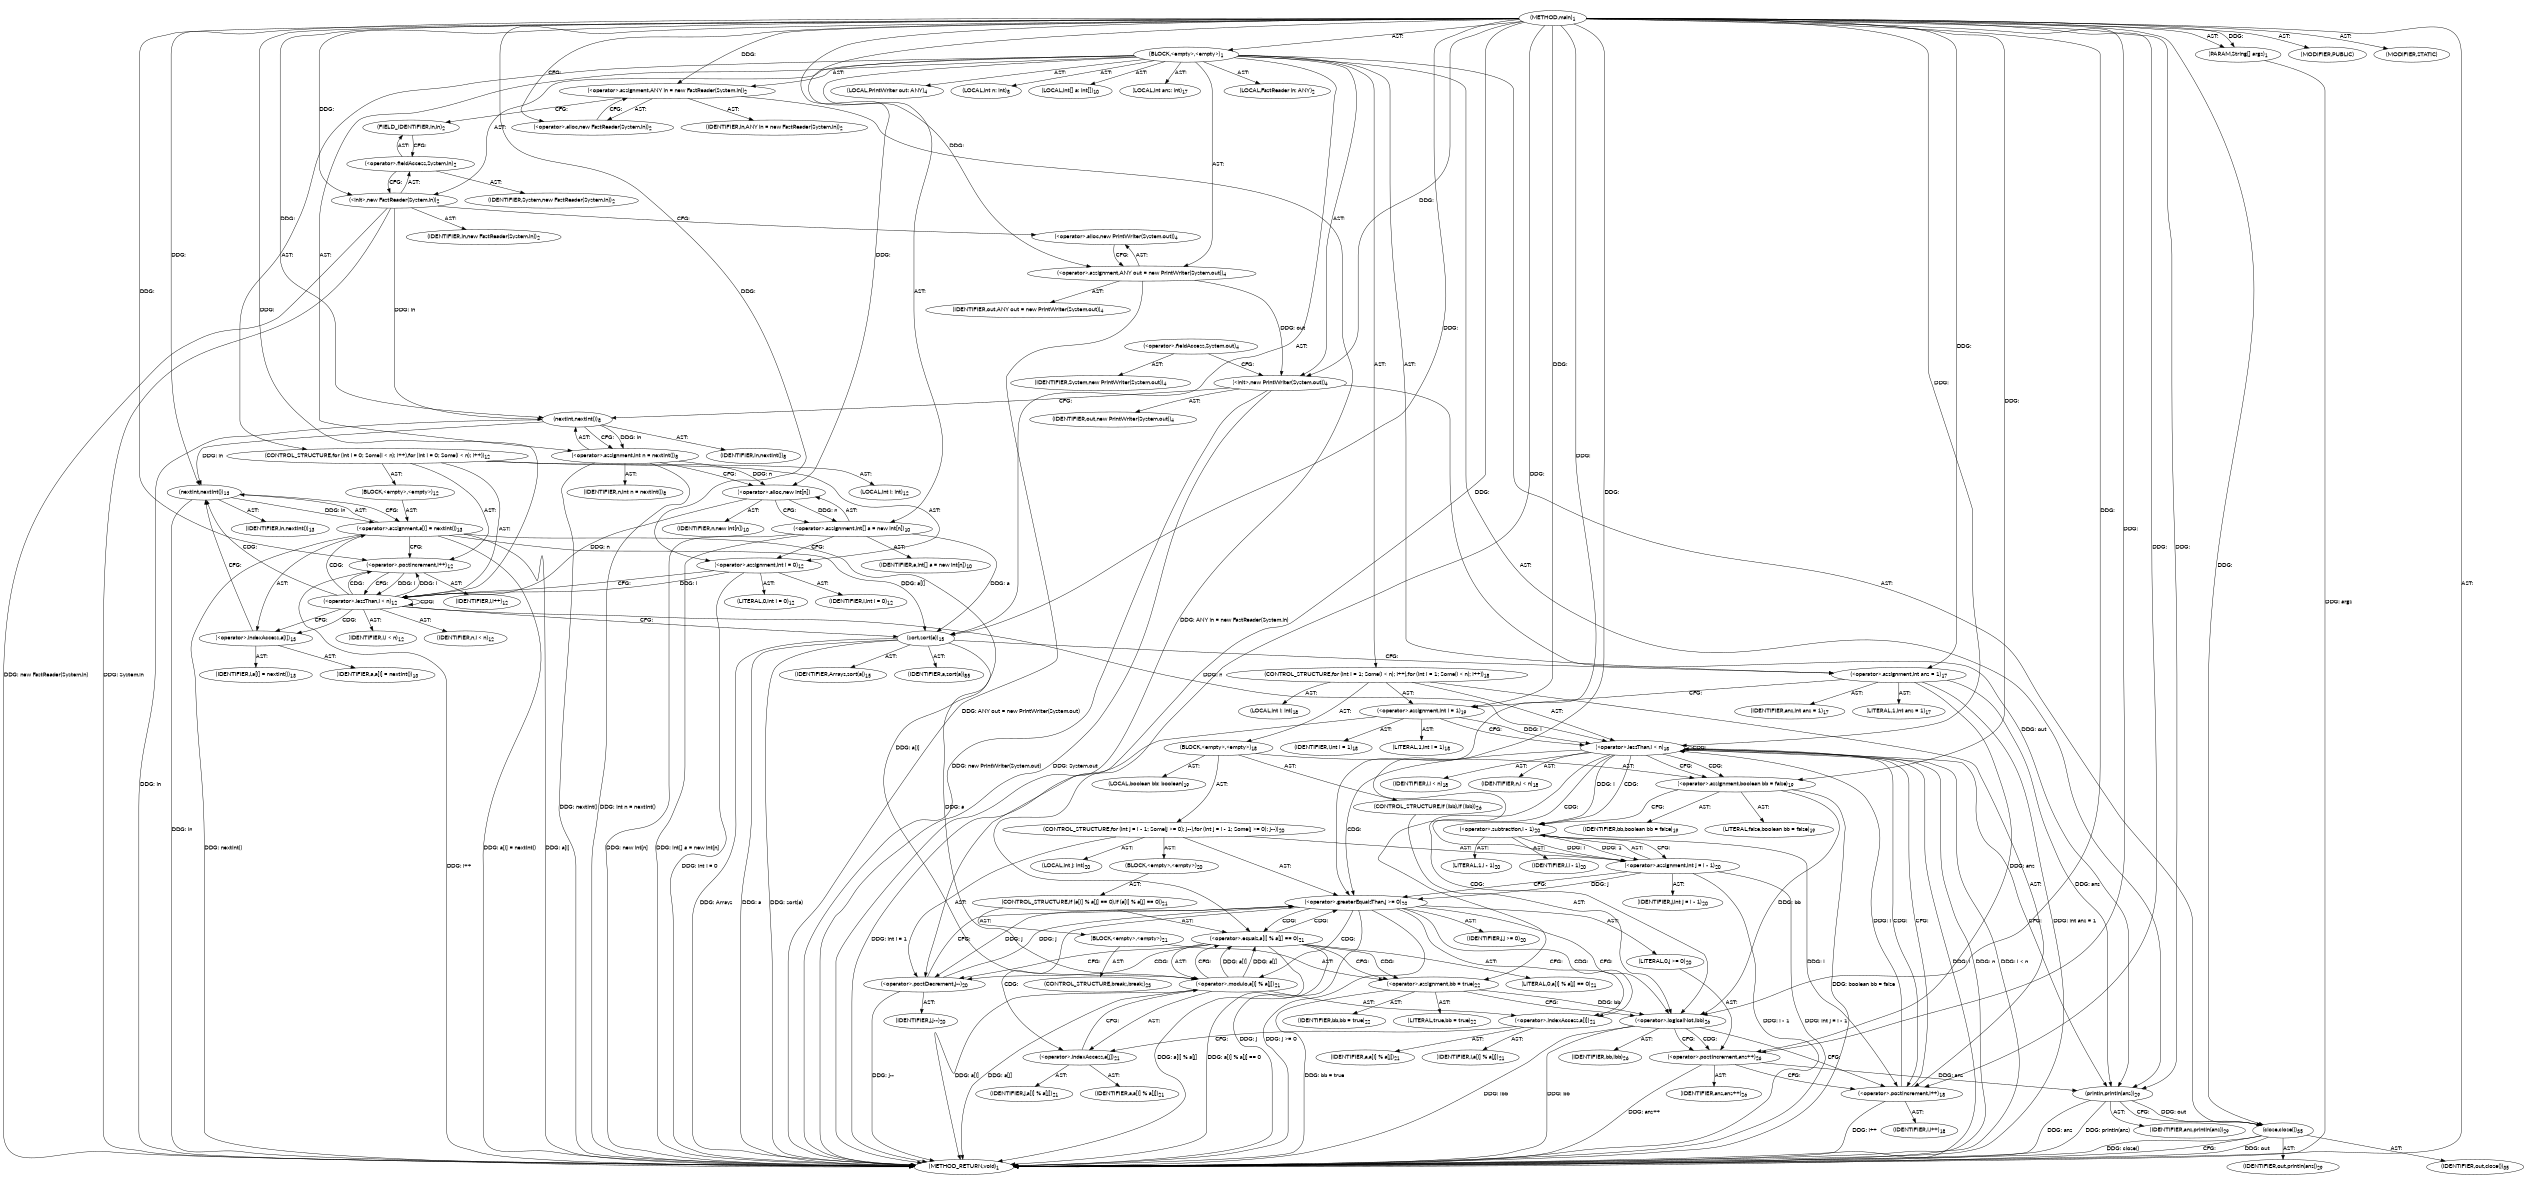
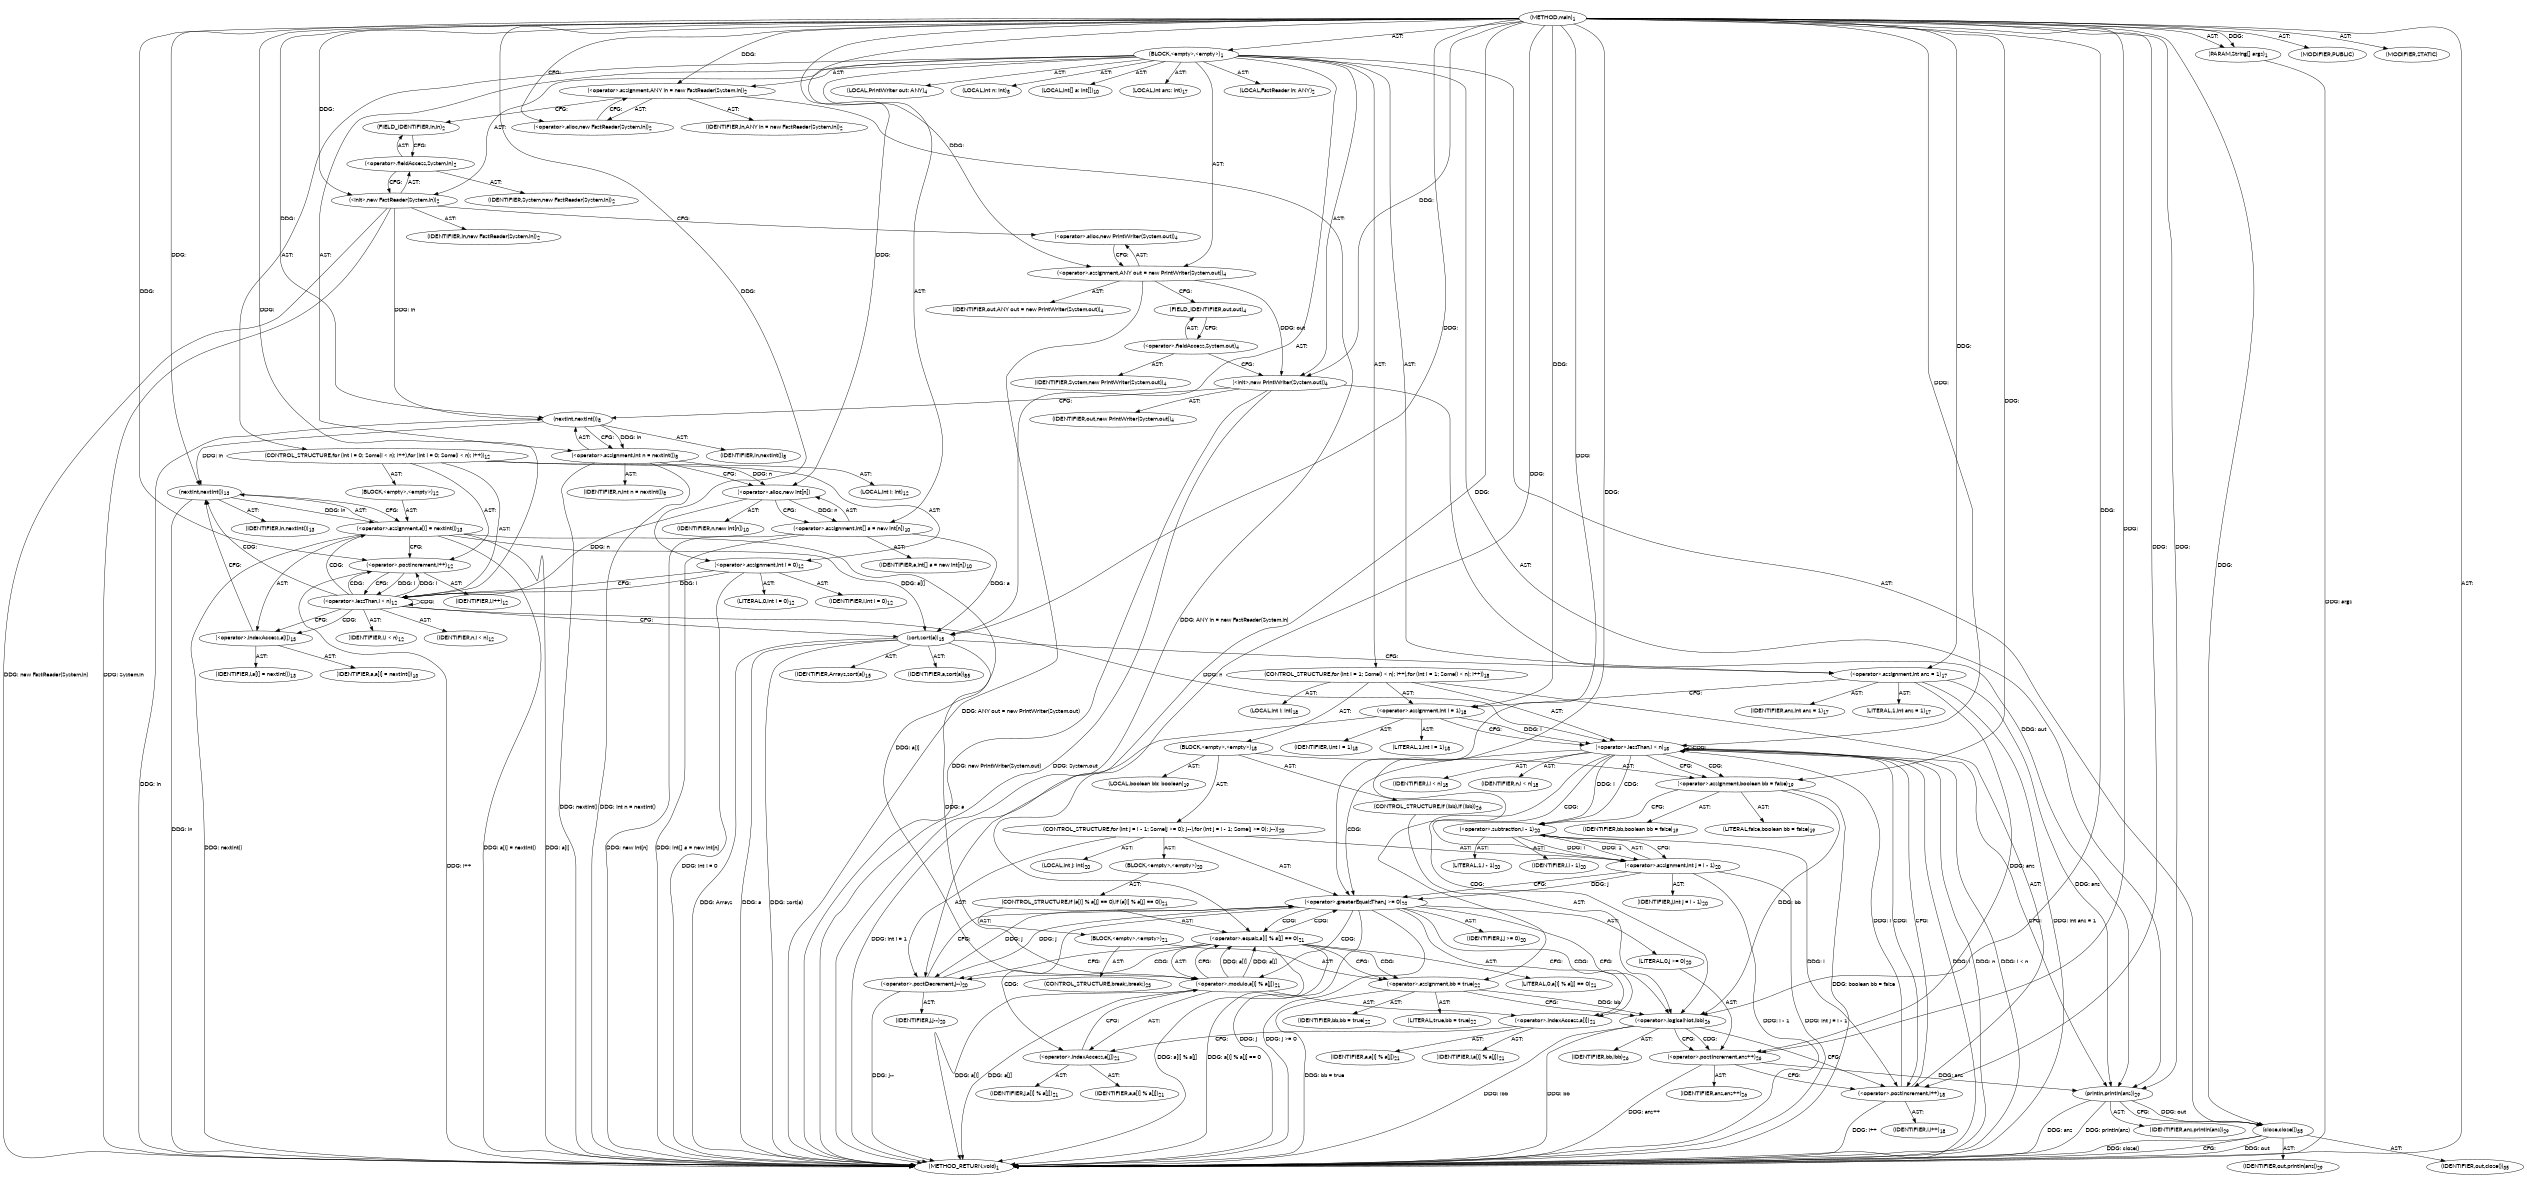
node "(FIELD_IDENTIFIER,out,out)": added
edge "(<operator>.assignment,int[] a = new int[n])" -> "(<operator>.assignment,int i = 0)": removed, label "CFG:"
node "(<operator>.assignment,int i = 1)": text "19" -> "18"
